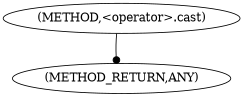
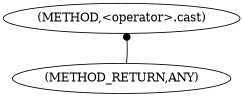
edge "(METHOD,<operator>.cast)" -> "(METHOD_RETURN,ANY)": reversed
